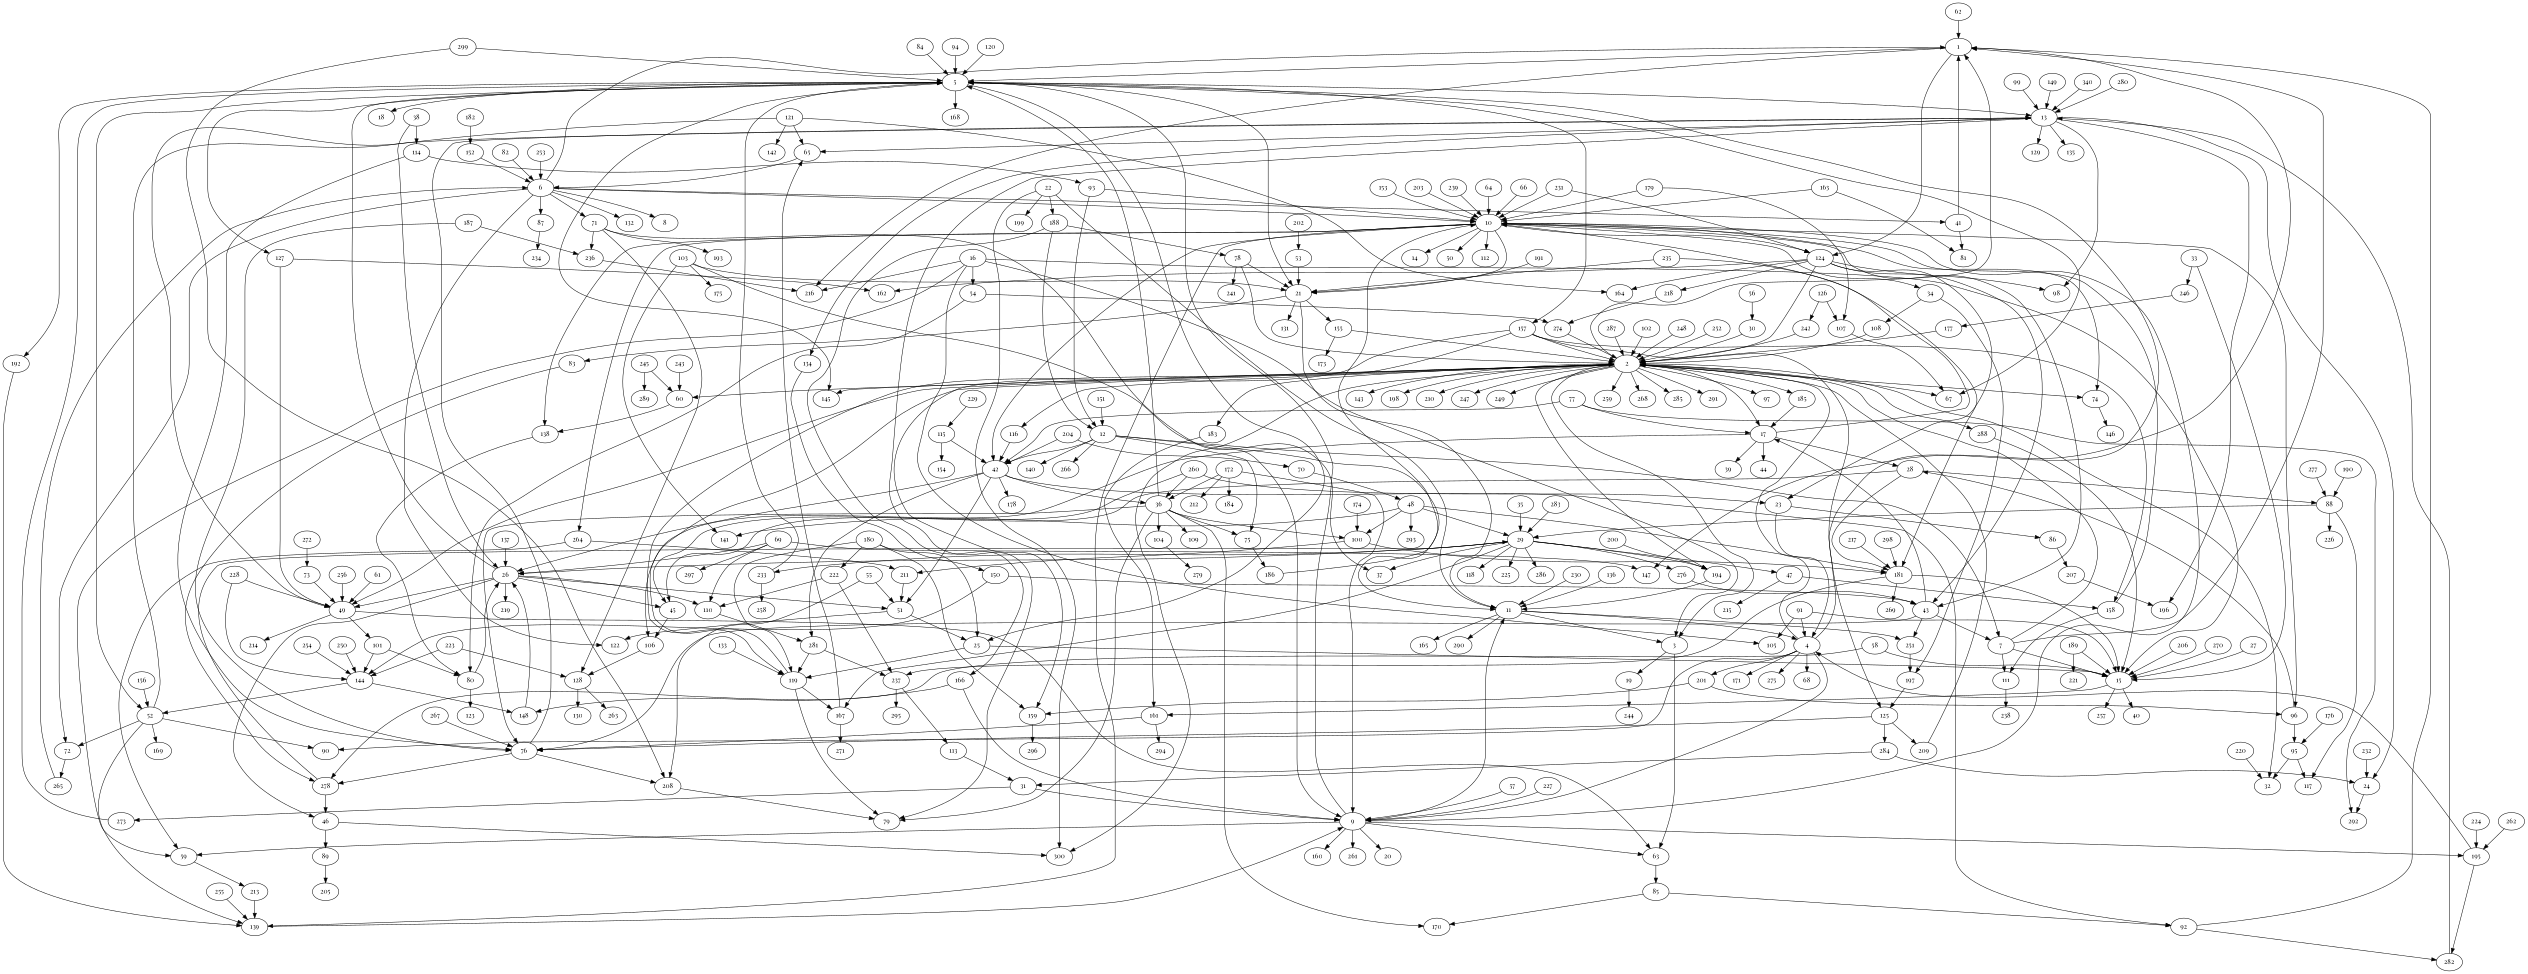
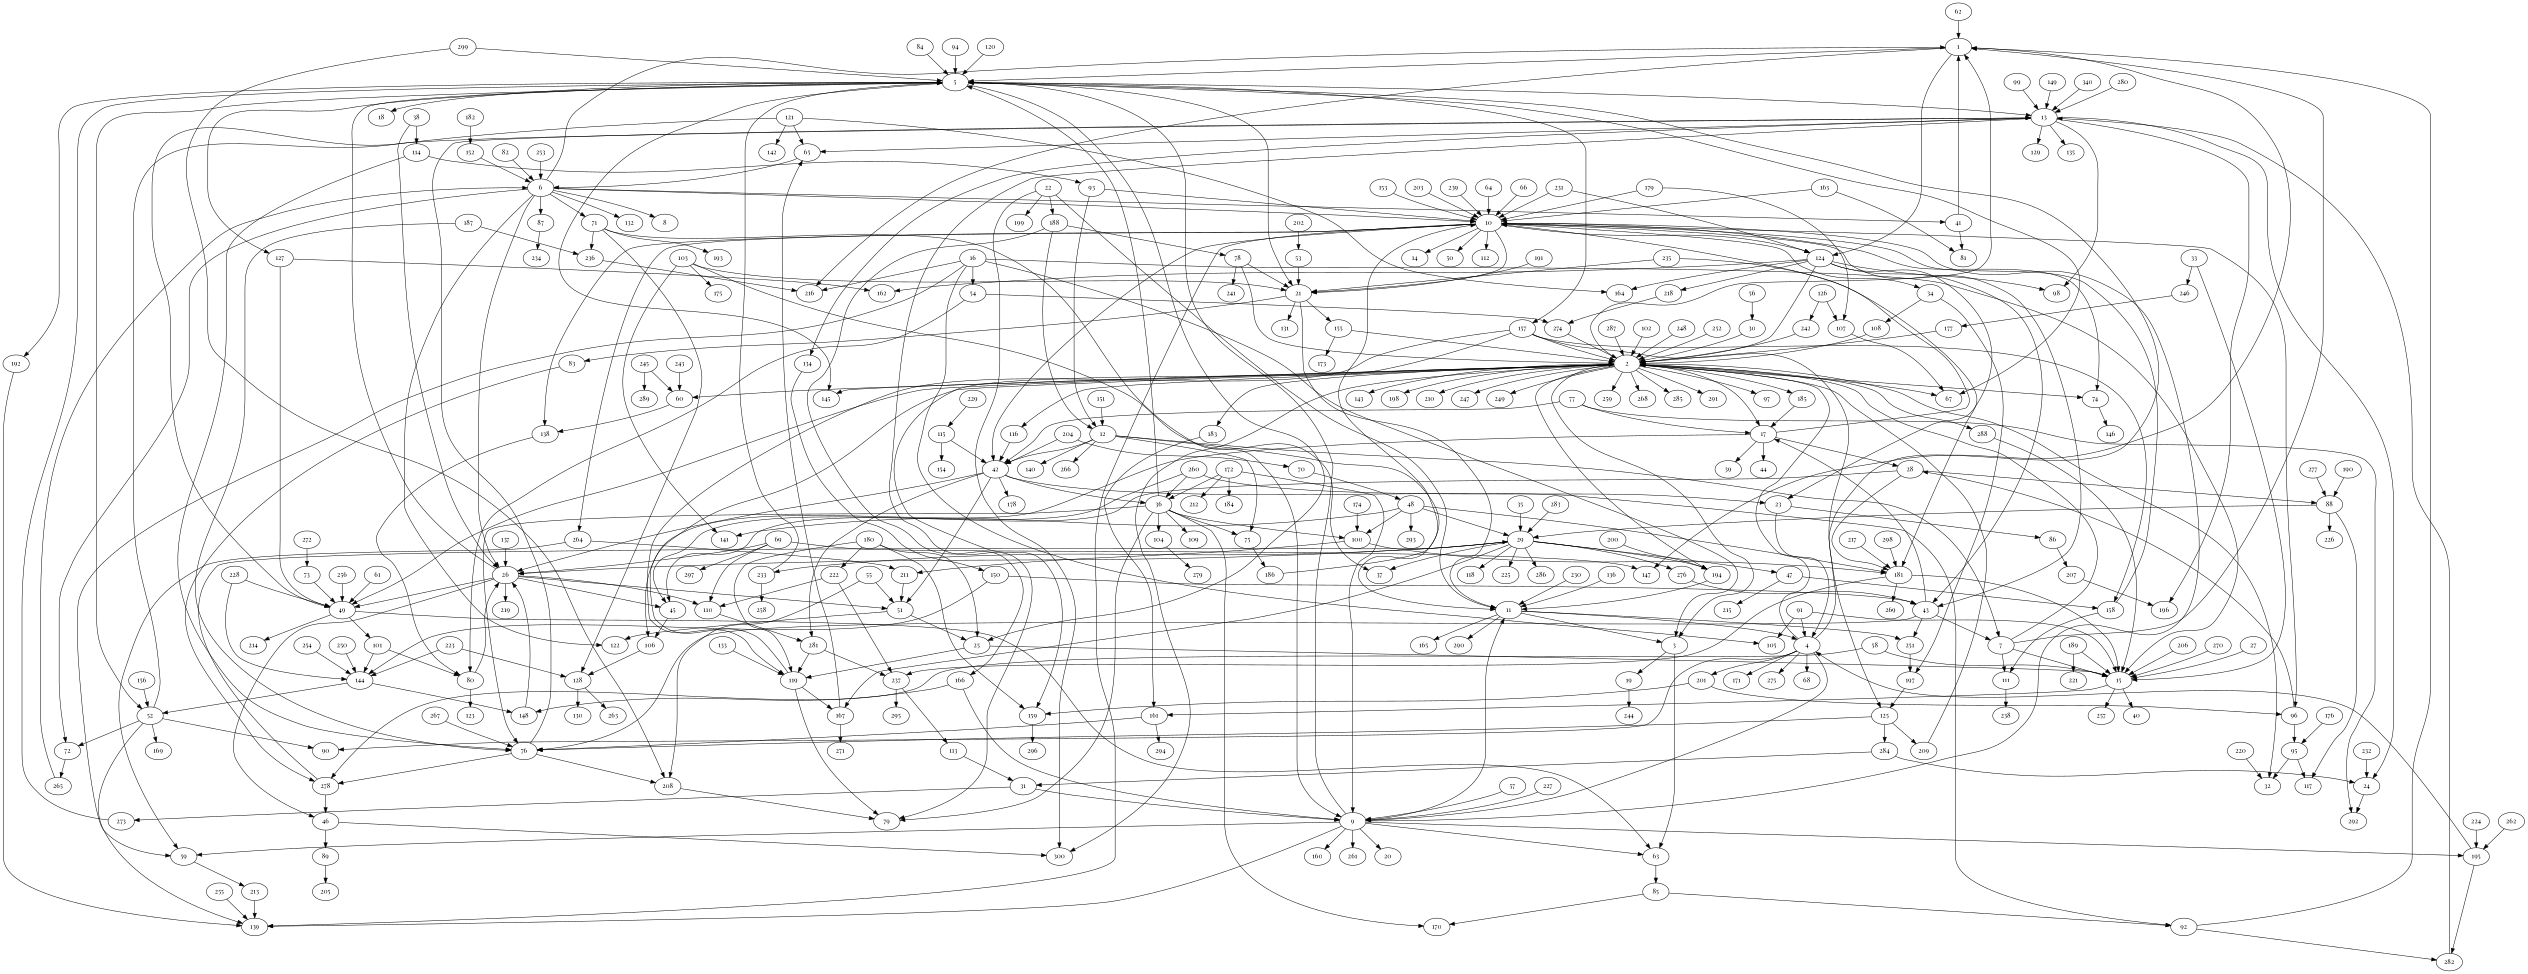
node "168": removed
edge "6" -> "26": added
edge "139" -> "9": reversed
